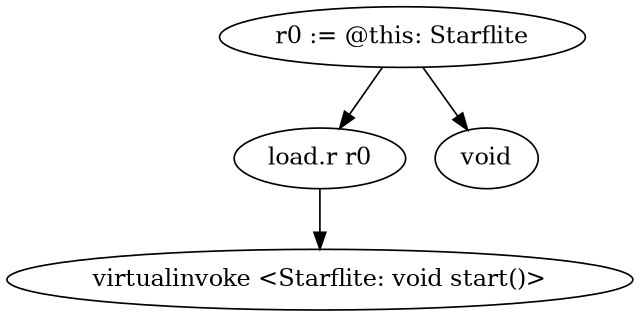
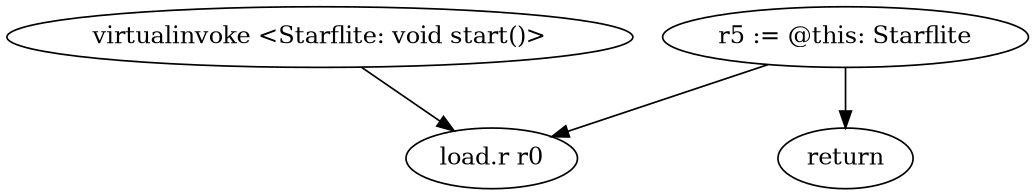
node "r0 := @this: Starflite": label "r0 := @this: Starflite" -> "r5 := @this: Starflite"
node "void": label "void" -> "return"
edge "load.r r0" -> "virtualinvoke <Starflite: void start()>": reversed
